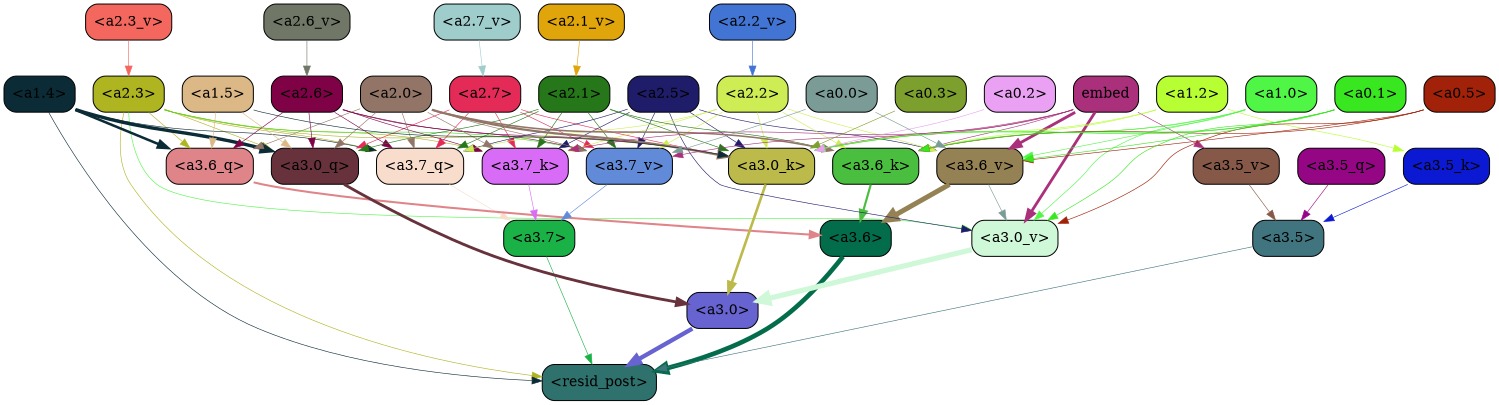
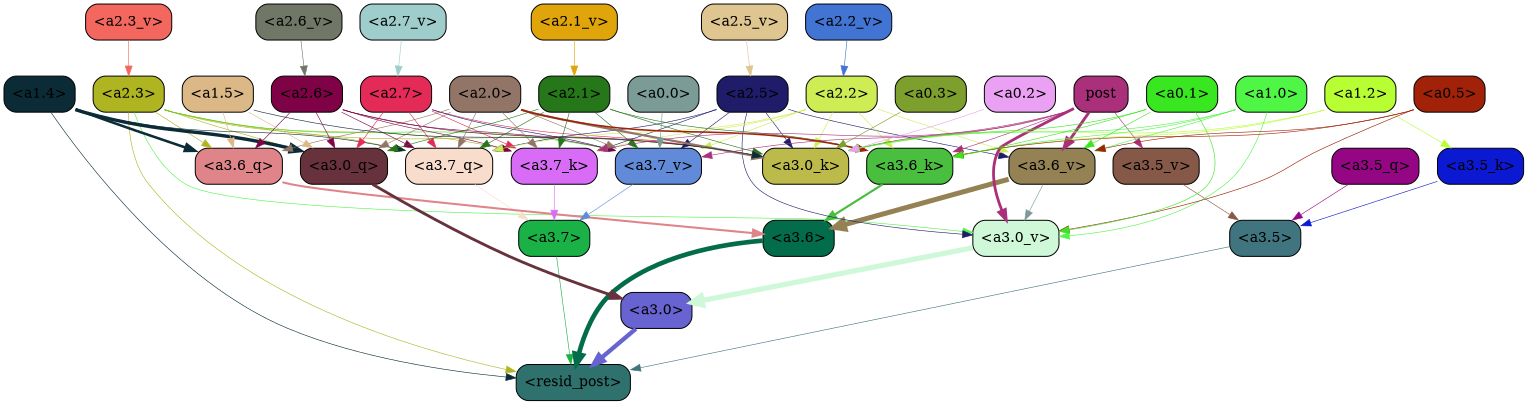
node "<a2.5_v>": added
node "embed": label "embed" -> "post"
edge "<a2.7>" -> "<a3.7_v>": color #e42b58 -> #1f1c6a
edge "<a0.0>" -> "<a3.6_v>": removed
edge "<a2.0>" -> "<a3.6_k>": color #927566 -> #a12208
edge "<a3.0_k>" -> "<a3.0>": removed
